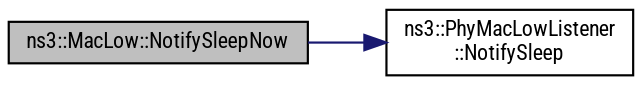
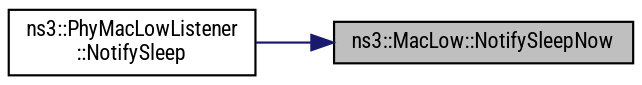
edge "ns3::MacLow::NotifySleepNow" -> "ns3::PhyMacLowListener ::NotifySleep": reversed
